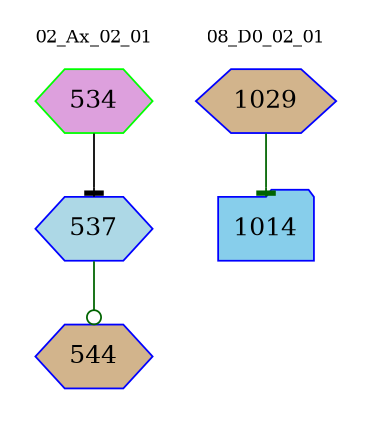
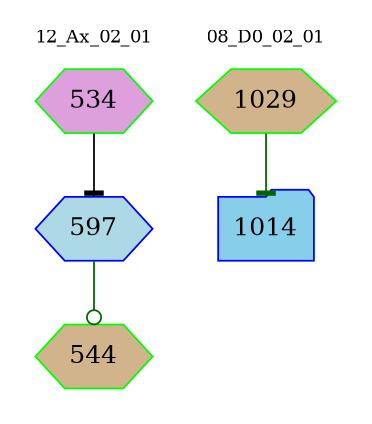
cluster "02_Ax_02_01": label "02_Ax_02_01" -> "12_Ax_02_01"
node "1029": color blue -> green
node "537": label "537" -> "597"
node "544": color blue -> green
